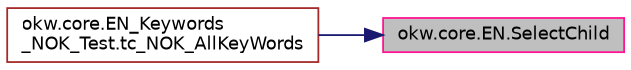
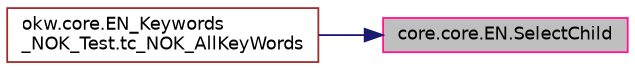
node "okw.core.EN.SelectChild": label "okw.core.EN.SelectChild" -> "core.core.EN.SelectChild"
